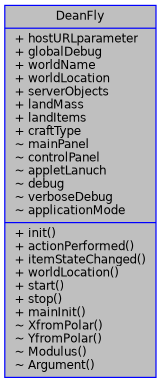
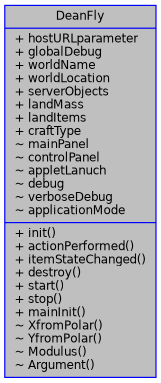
node "DeanFly": text "+ worldLocation()" -> "+ destroy()"
